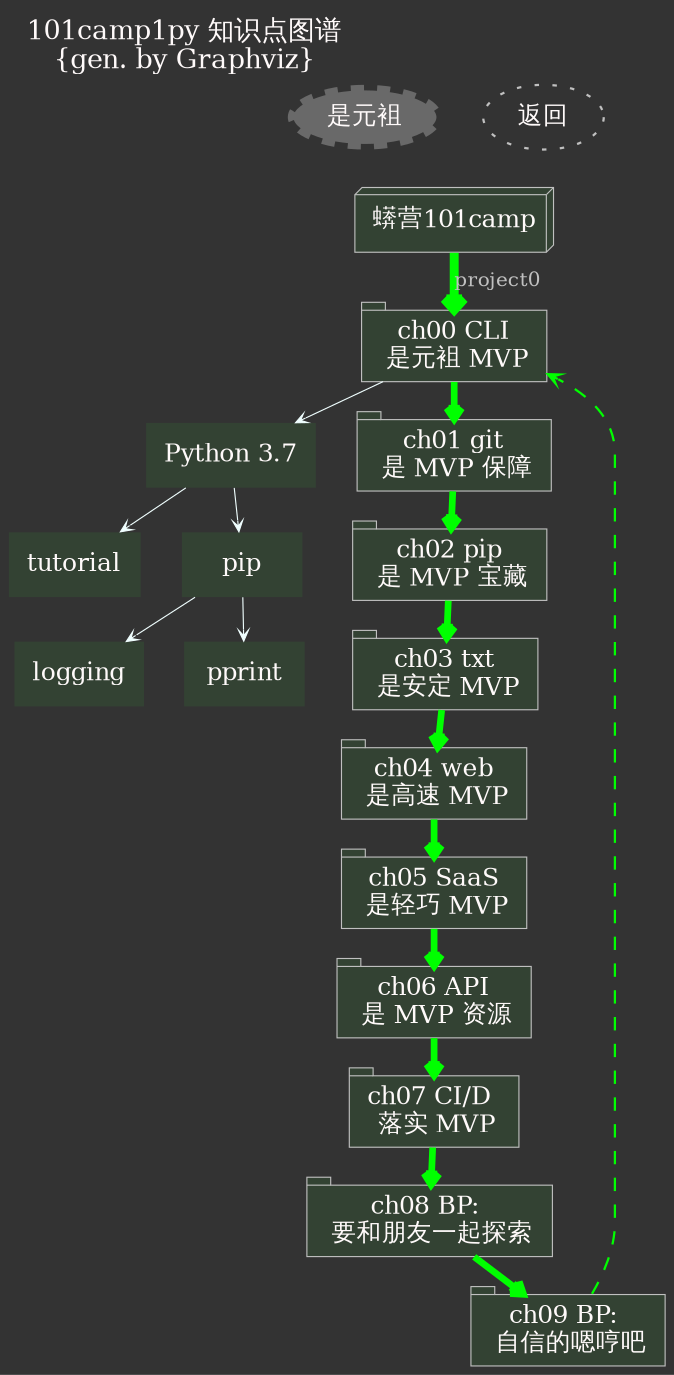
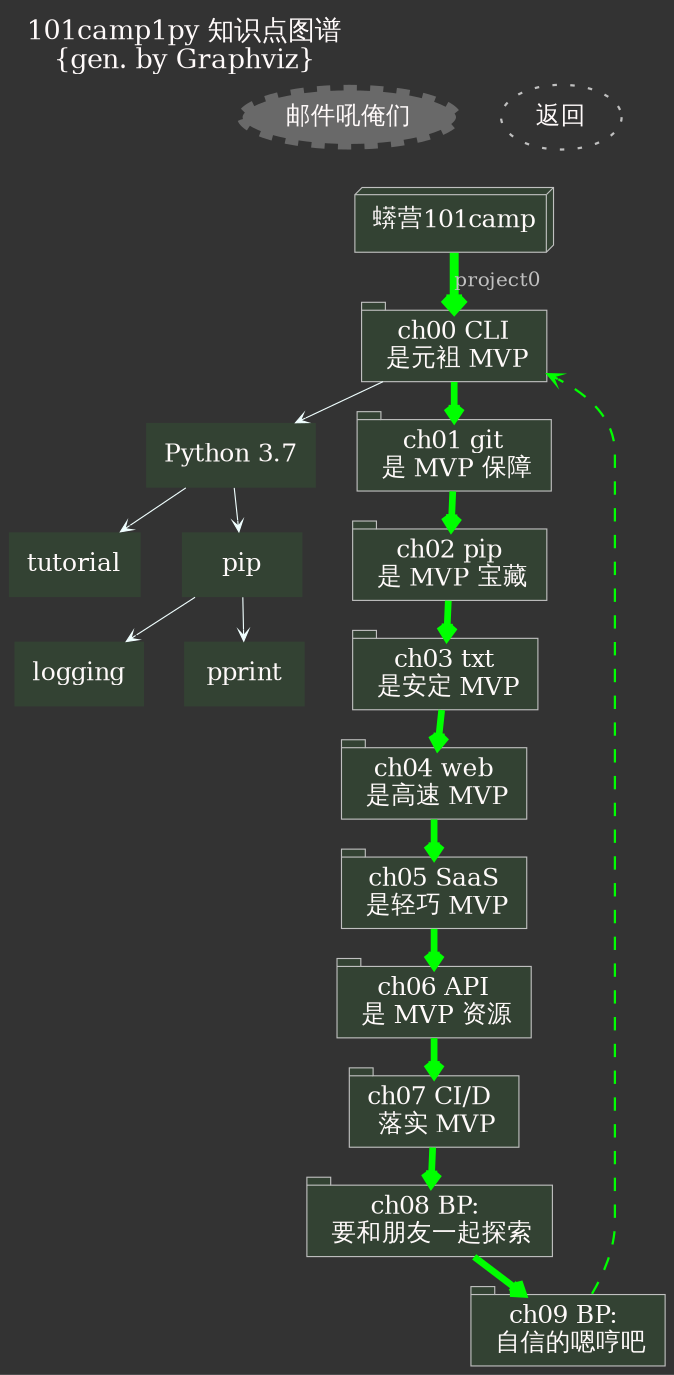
node "是元袓": label "是元袓" -> "邮件吼俺们"
